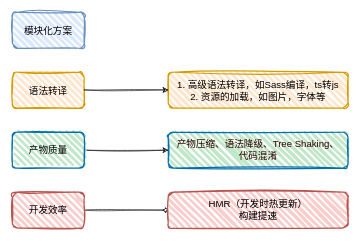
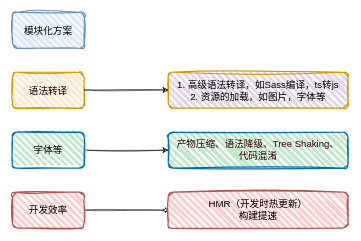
node "1. 高级语法转译，如Sass编译，ts转js2. 资源的加载，如图片，字体等": fillcolor #ffe6cc -> #e1d5e7
node "产物质量": label "产物质量" -> "字体等"
